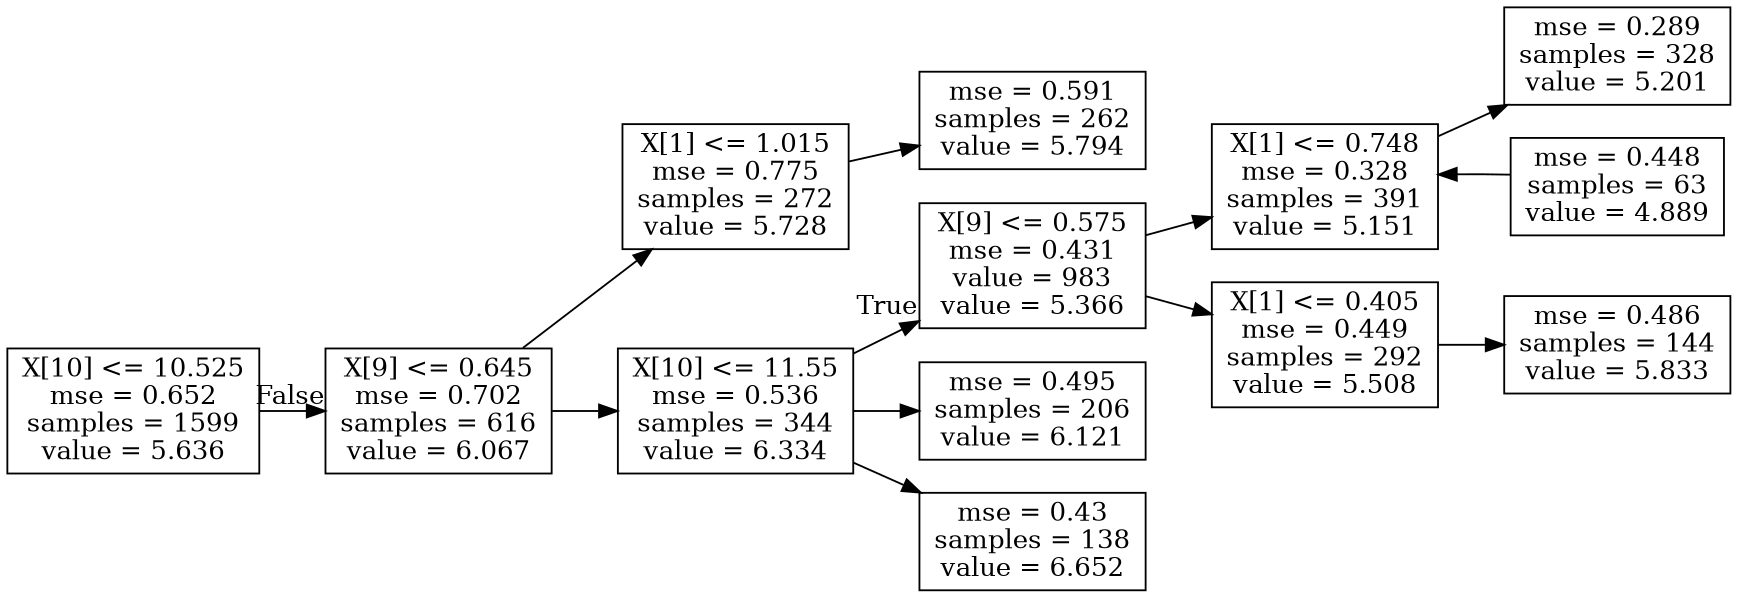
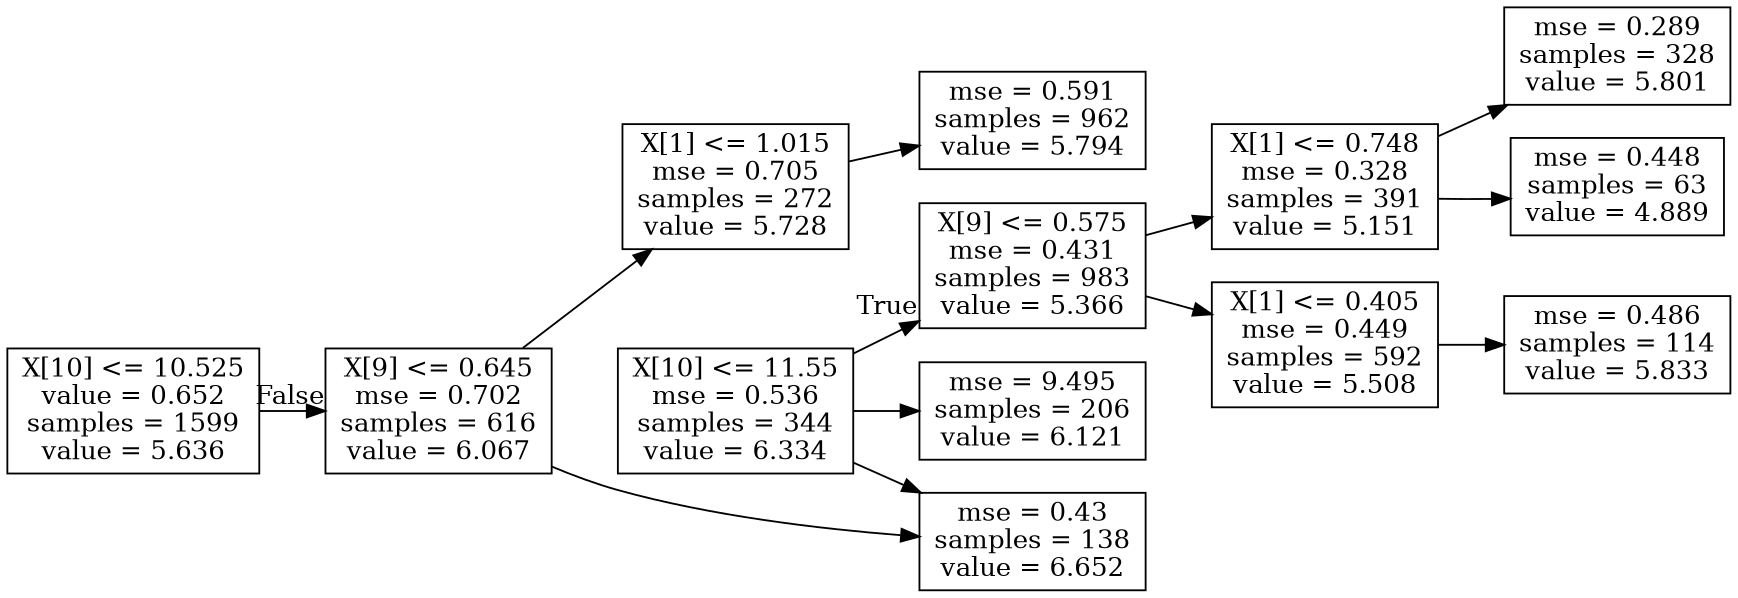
node "mse = 0.289 samples = 328 value = 5.201": label "mse = 0.289 samples = 328 value = 5.201" -> "mse = 0.289 samples = 328 value = 5.801"
node "mse = 0.591 samples = 262 value = 5.794": label "mse = 0.591 samples = 262 value = 5.794" -> "mse = 0.591 samples = 962 value = 5.794"
edge "mse = 0.448 samples = 63 value = 4.889" -> "X[1] <= 0.748 mse = 0.328 samples = 391 value = 5.151": reversed
node "X[1] <= 1.015 mse = 0.775 samples = 272 value = 5.728": label "X[1] <= 1.015 mse = 0.775 samples = 272 value = 5.728" -> "X[1] <= 1.015 mse = 0.705 samples = 272 value = 5.728"
node "X[9] <= 0.575 mse = 0.431 value = 983 value = 5.366": label "X[9] <= 0.575 mse = 0.431 value = 983 value = 5.366" -> "X[9] <= 0.575 mse = 0.431 samples = 983 value = 5.366"
node "X[1] <= 0.405 mse = 0.449 samples = 292 value = 5.508": label "X[1] <= 0.405 mse = 0.449 samples = 292 value = 5.508" -> "X[1] <= 0.405 mse = 0.449 samples = 592 value = 5.508"
node "mse = 0.486 samples = 144 value = 5.833": label "mse = 0.486 samples = 144 value = 5.833" -> "mse = 0.486 samples = 114 value = 5.833"
node "X[10] <= 10.525 mse = 0.652 samples = 1599 value = 5.636": label "X[10] <= 10.525 mse = 0.652 samples = 1599 value = 5.636" -> "X[10] <= 10.525 value = 0.652 samples = 1599 value = 5.636"
edge "X[9] <= 0.645 mse = 0.702 samples = 616 value = 6.067" -> "X[10] <= 11.55 mse = 0.536 samples = 344 value = 6.334": now "X[9] <= 0.645 mse = 0.702 samples = 616 value = 6.067" -> "mse = 0.43 samples = 138 value = 6.652"
node "mse = 0.495 samples = 206 value = 6.121": label "mse = 0.495 samples = 206 value = 6.121" -> "mse = 9.495 samples = 206 value = 6.121"
